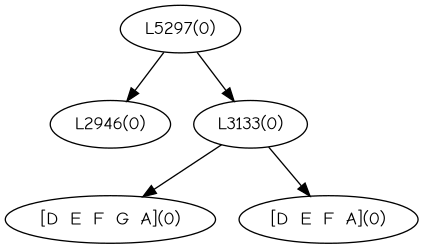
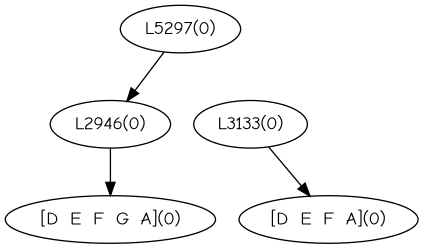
edge "L5297(0)" -> "L3133(0)": removed
edge "L3133(0)" -> "[D  E  F  G  A](0)": now "L2946(0)" -> "[D  E  F  G  A](0)"
